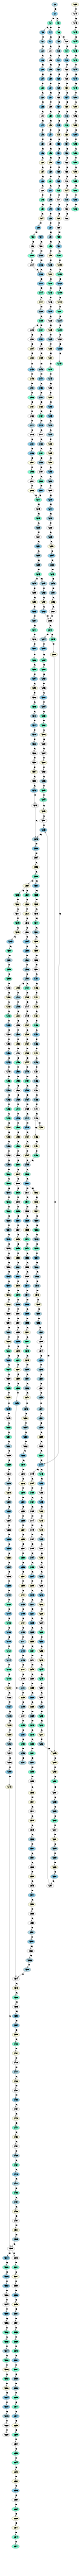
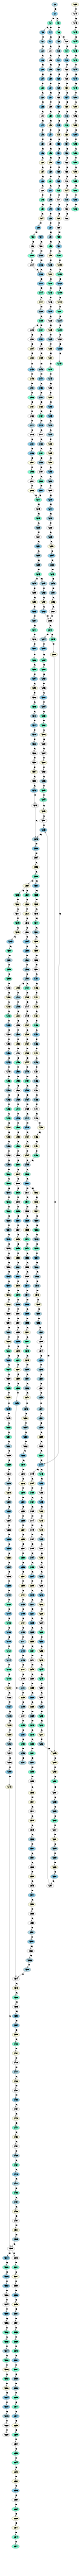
edge "S476" -> "S486": now "S481" -> "S486"
